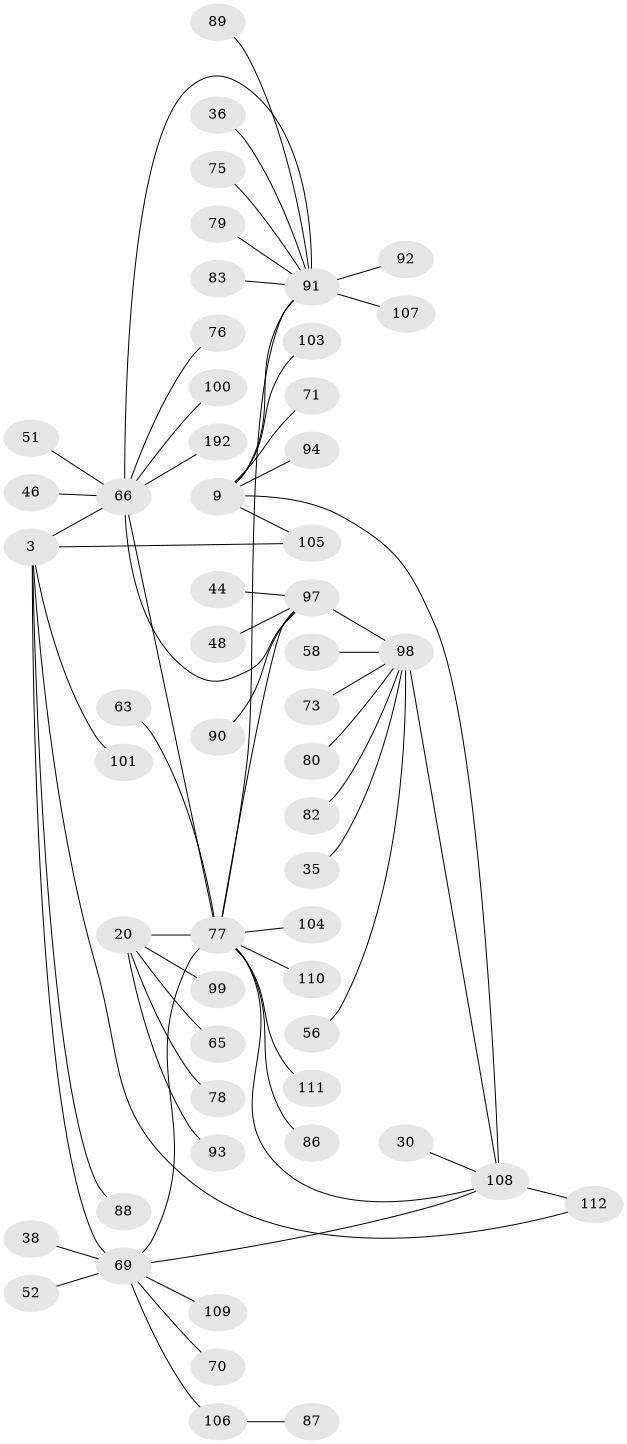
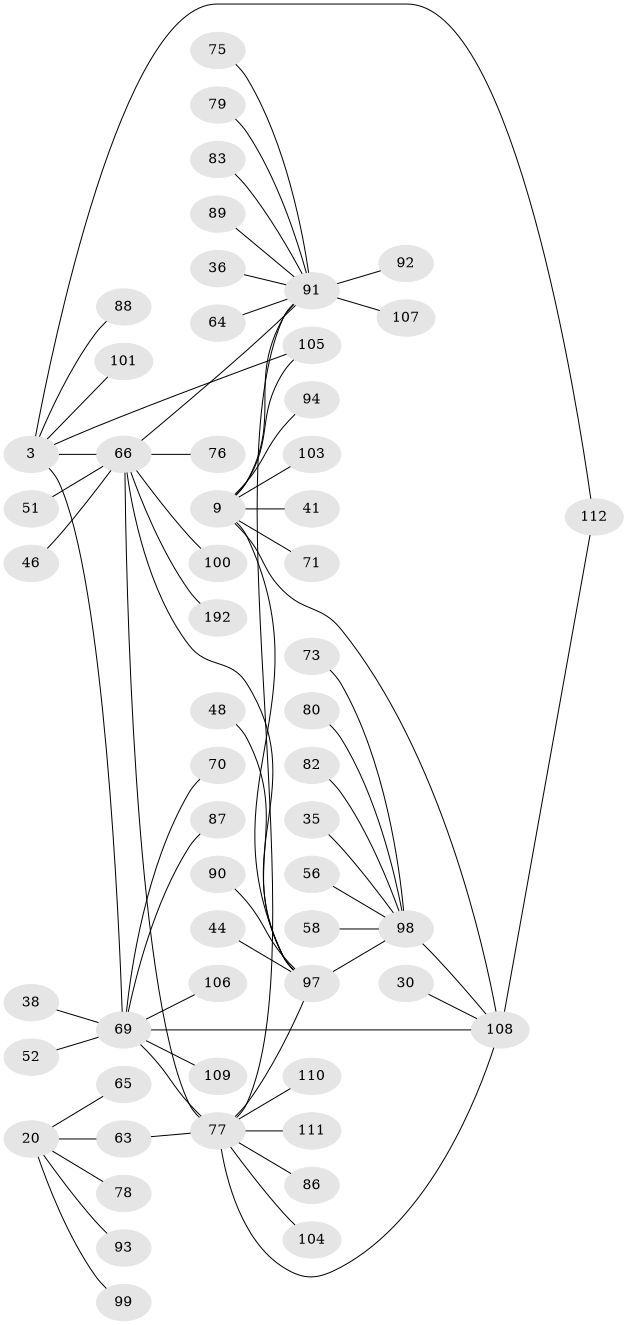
node "64": added
node "41": added
edge "9" -- "97": added
edge "20" -- "77": now "20" -- "63"
edge "106" -- "87": now "69" -- "87"
